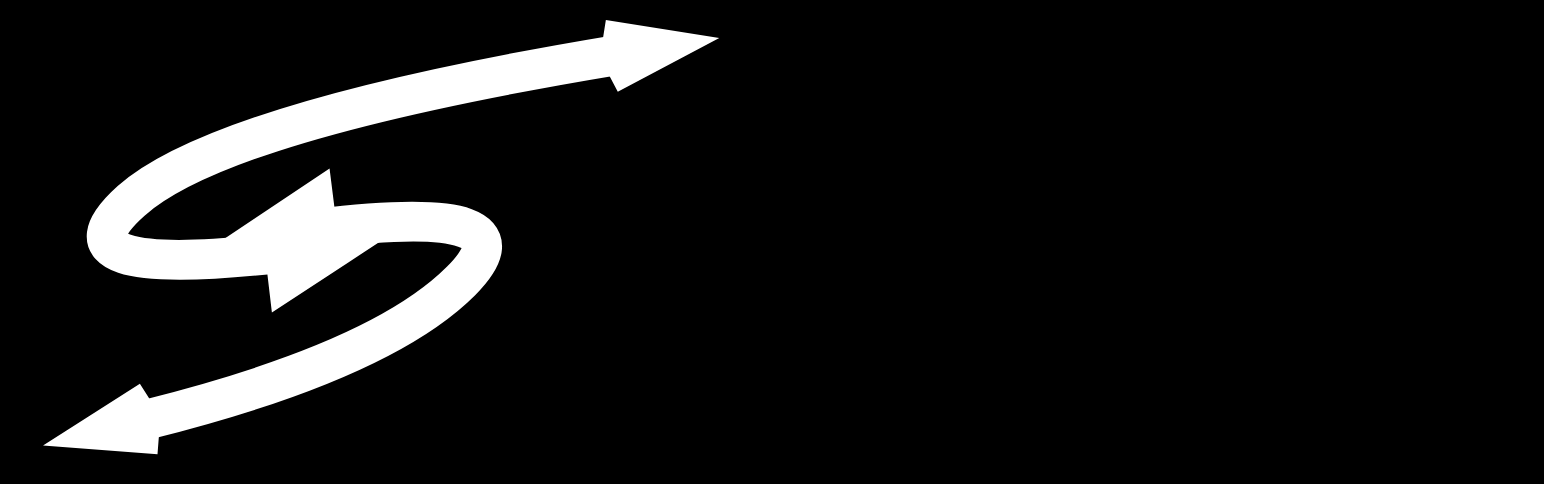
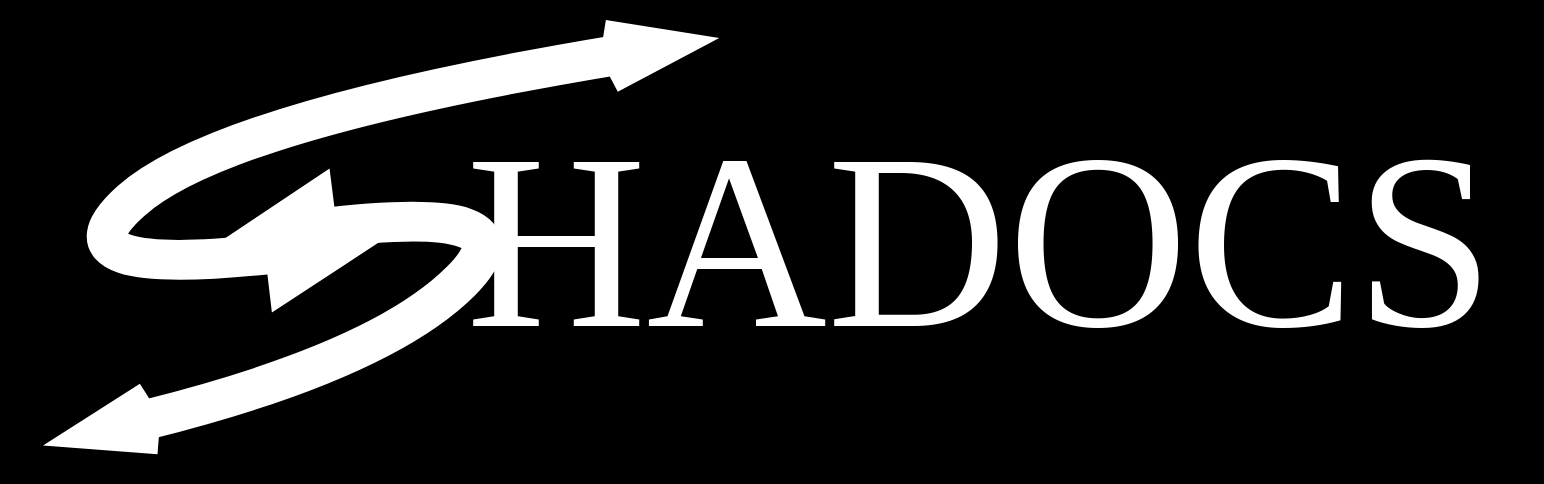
node "HADOCS": added
